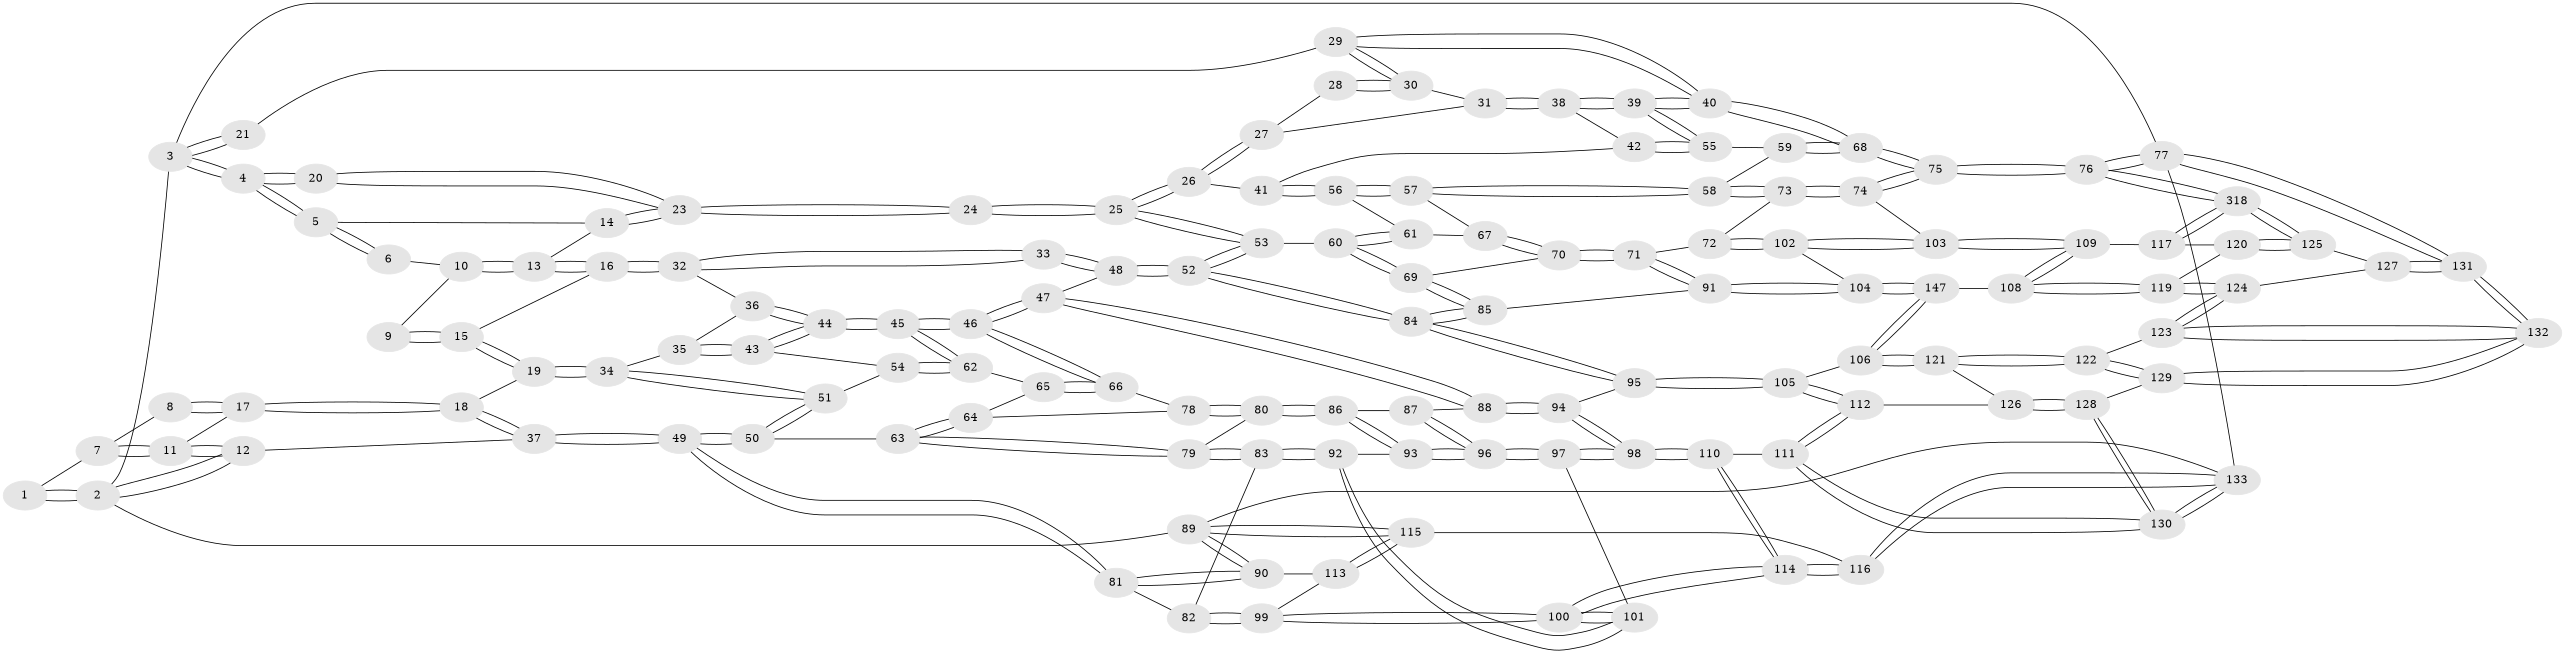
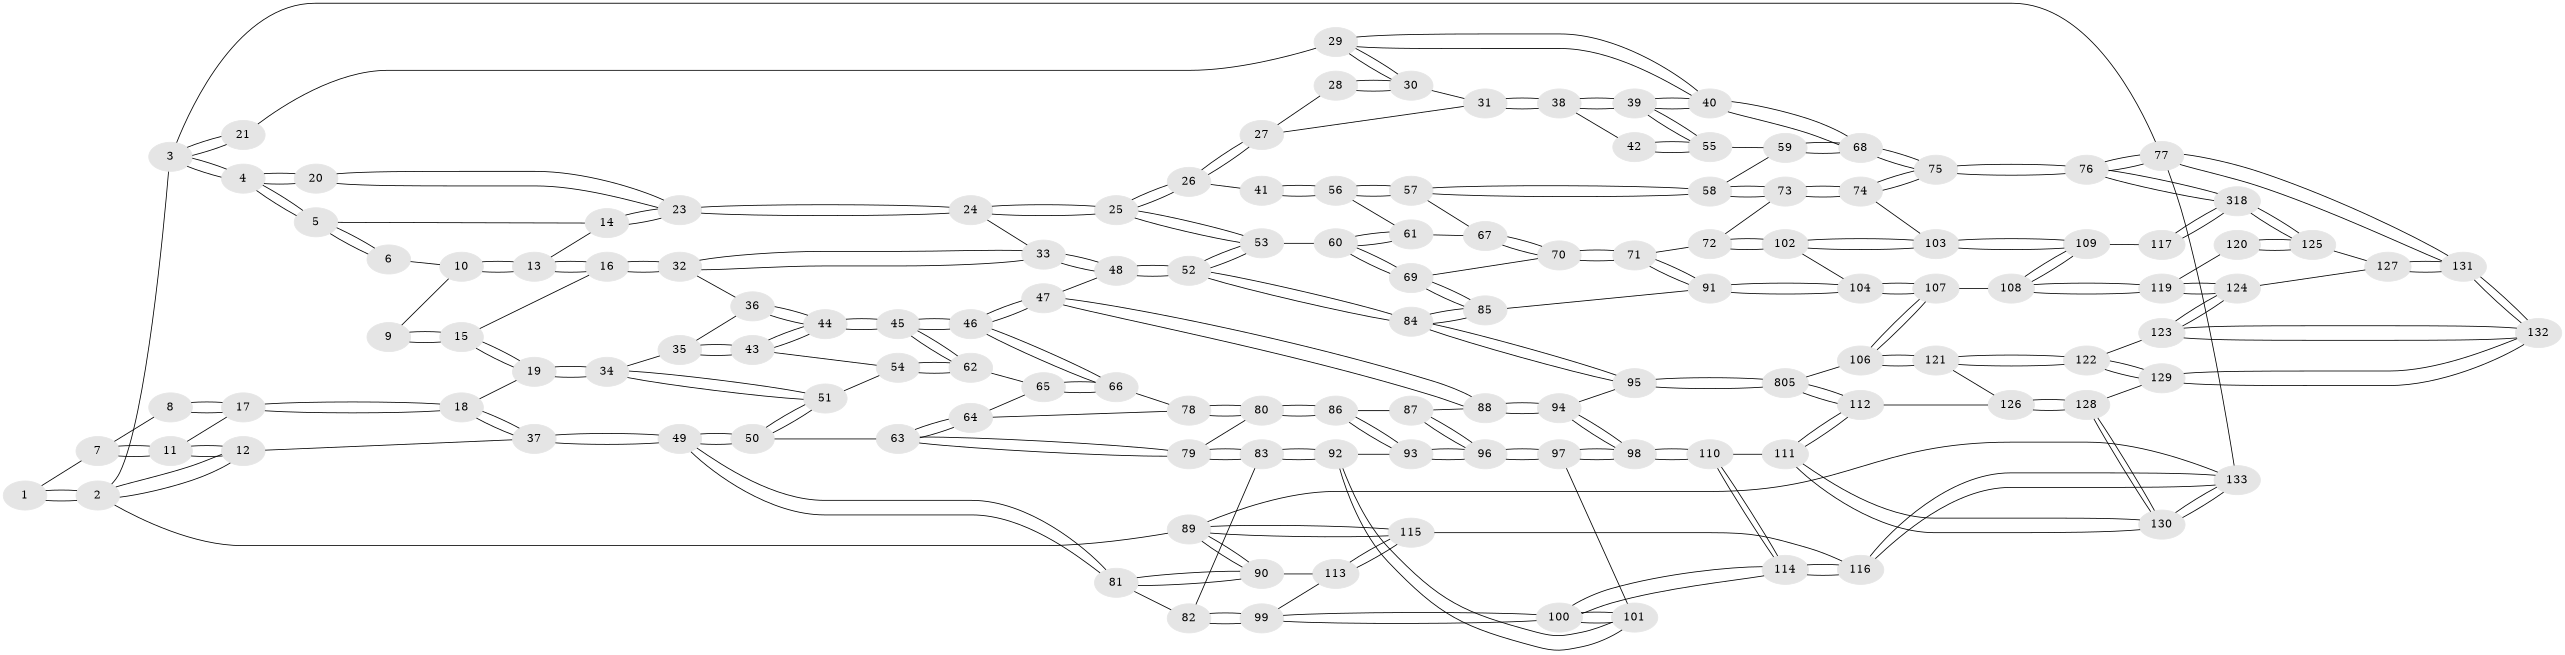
edge "42" -- "41": removed
edge "24" -- "33": added
edge "117" -- "120": removed
node "147": label "147" -> "107"
node "105": label "105" -> "805"
